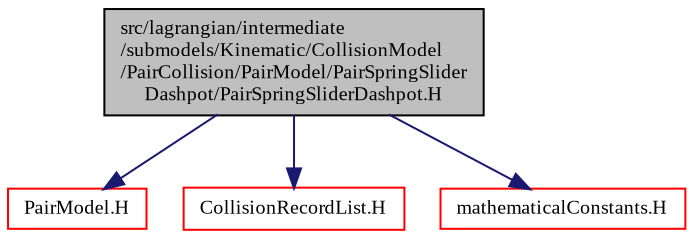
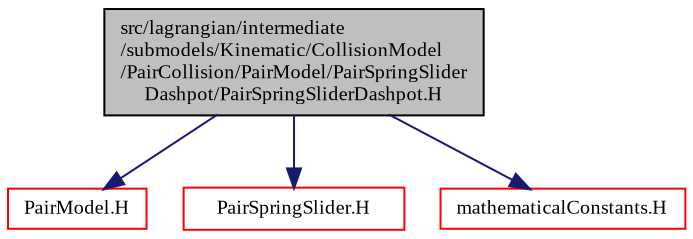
node "CollisionRecordList.H": label "CollisionRecordList.H" -> "PairSpringSlider.H"
